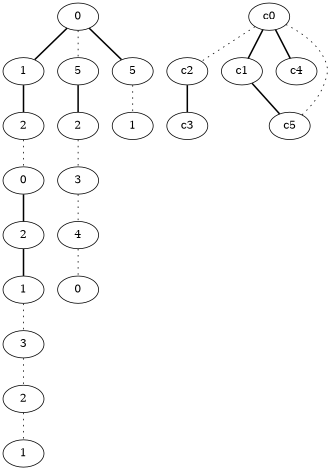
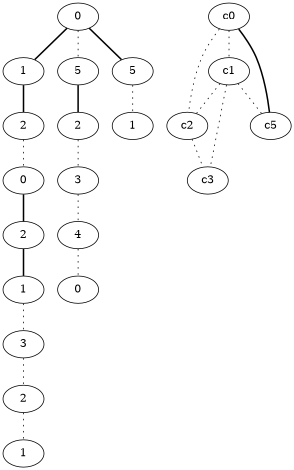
edge "c0" -- "c1": style bold -> dotted
edge "c0" -- "c5": style dotted -> bold
node "c4": removed
edge "c2" -- "c3": style bold -> dotted
edge "c1" -- "c2": added
edge "c1" -- "c5": style bold -> dotted
edge "c1" -- "c3": added
